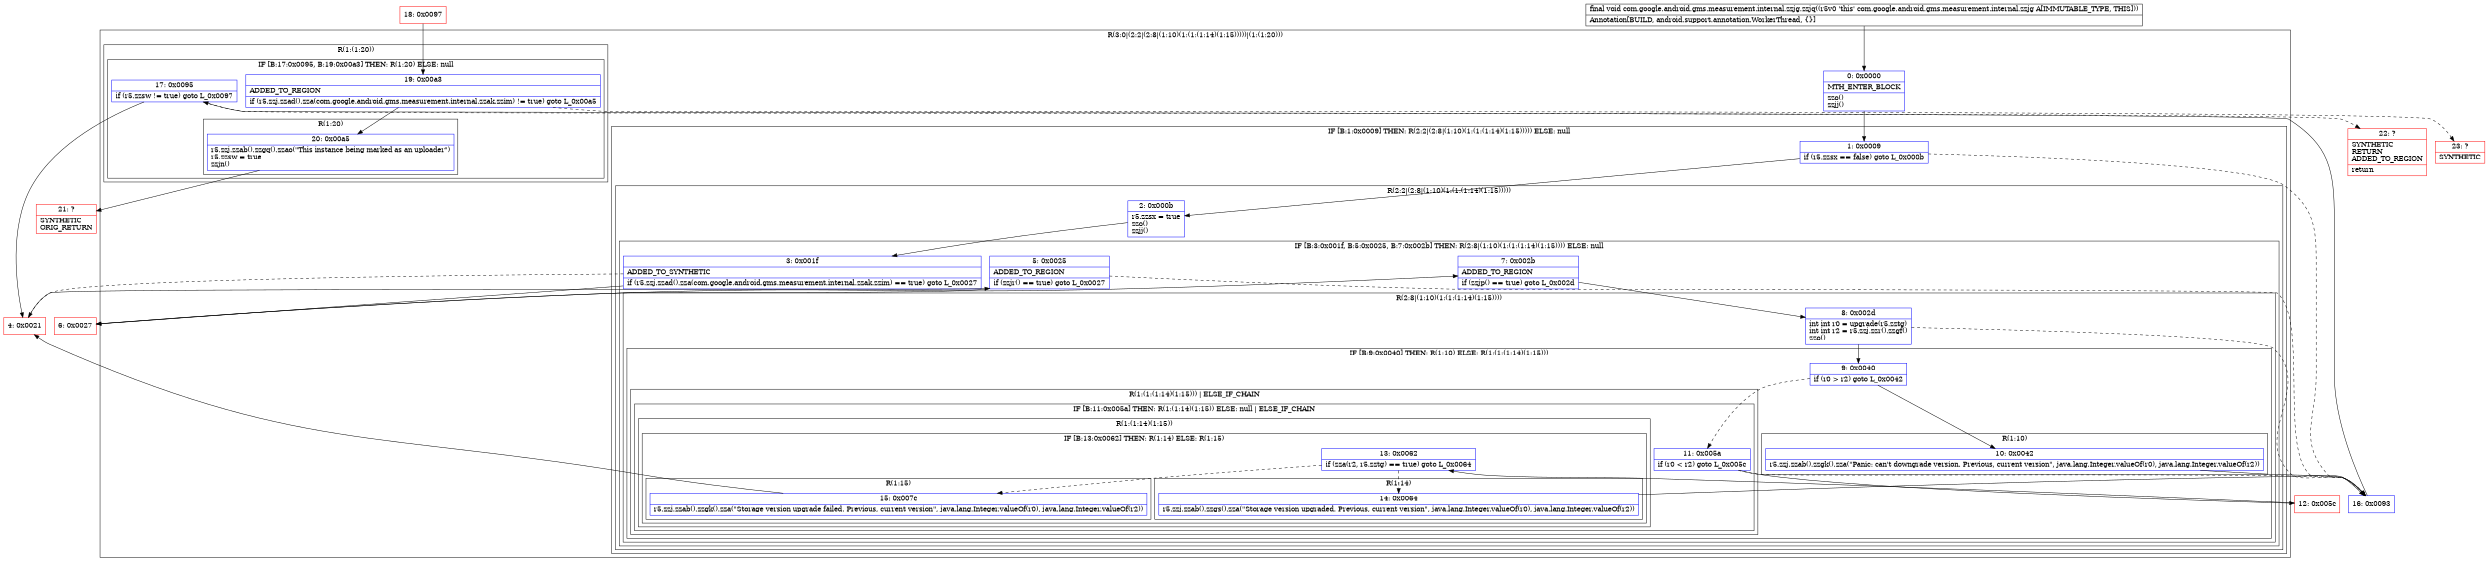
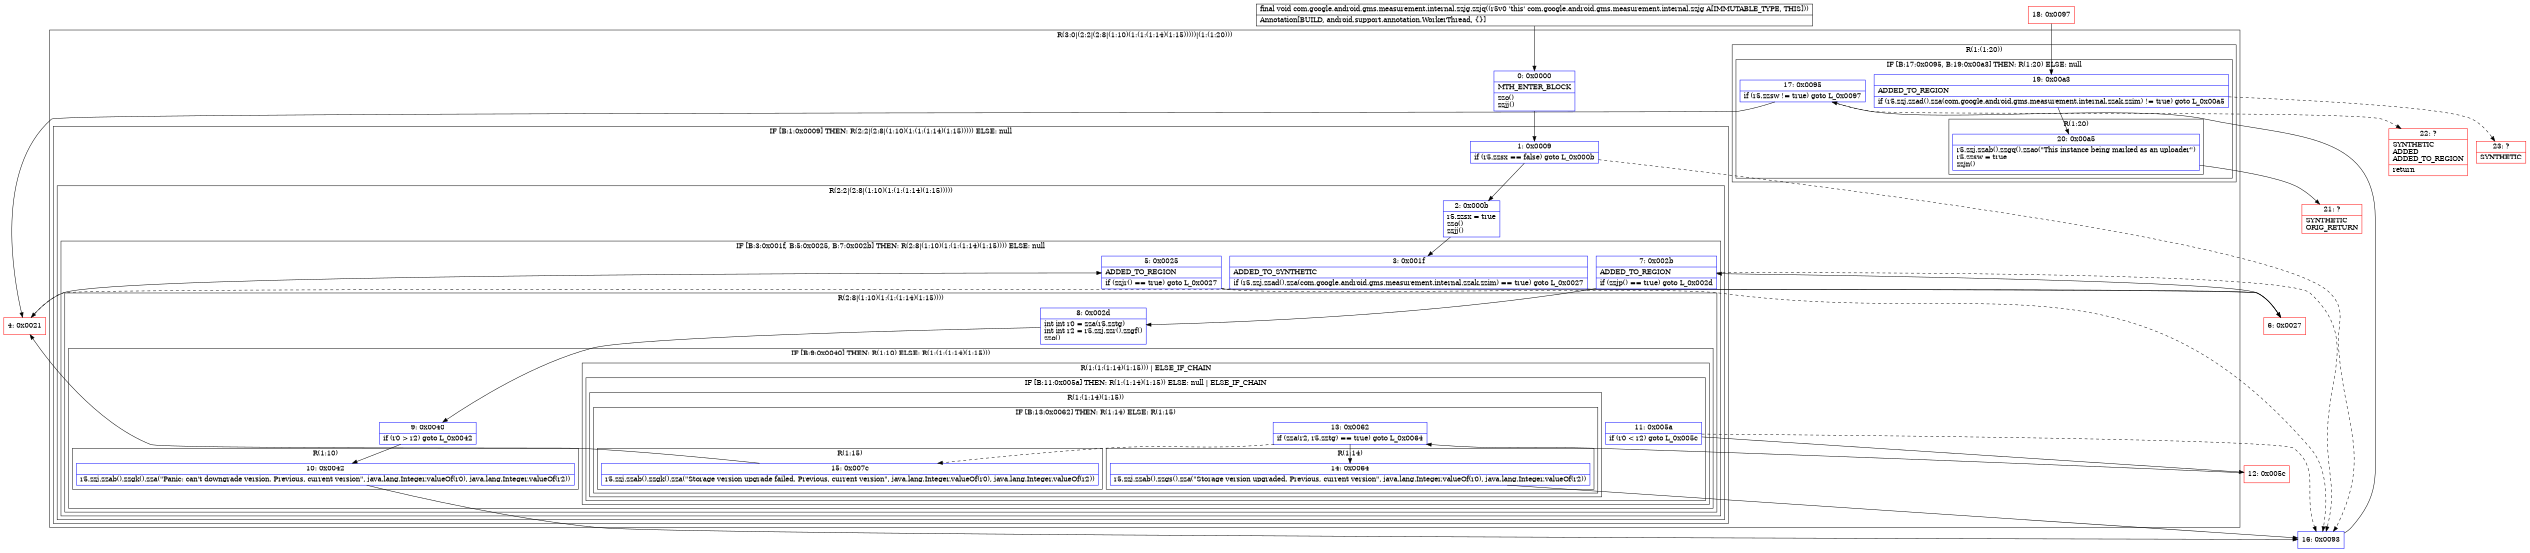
node "22: ?": text "RETURN" -> "ADDED"
node "8: 0x002d": text "int int r0 = upgrade(r5.zztg)" -> "int int r0 = zza(r5.zztg)"
edge "8: 0x002d" -> "16: 0x0093": now "7: 0x002b" -> "16: 0x0093"
edge "9: 0x0040" -> "11: 0x005a": removed
edge "13: 0x0062" -> "14: 0x0064": style dashed -> solid
